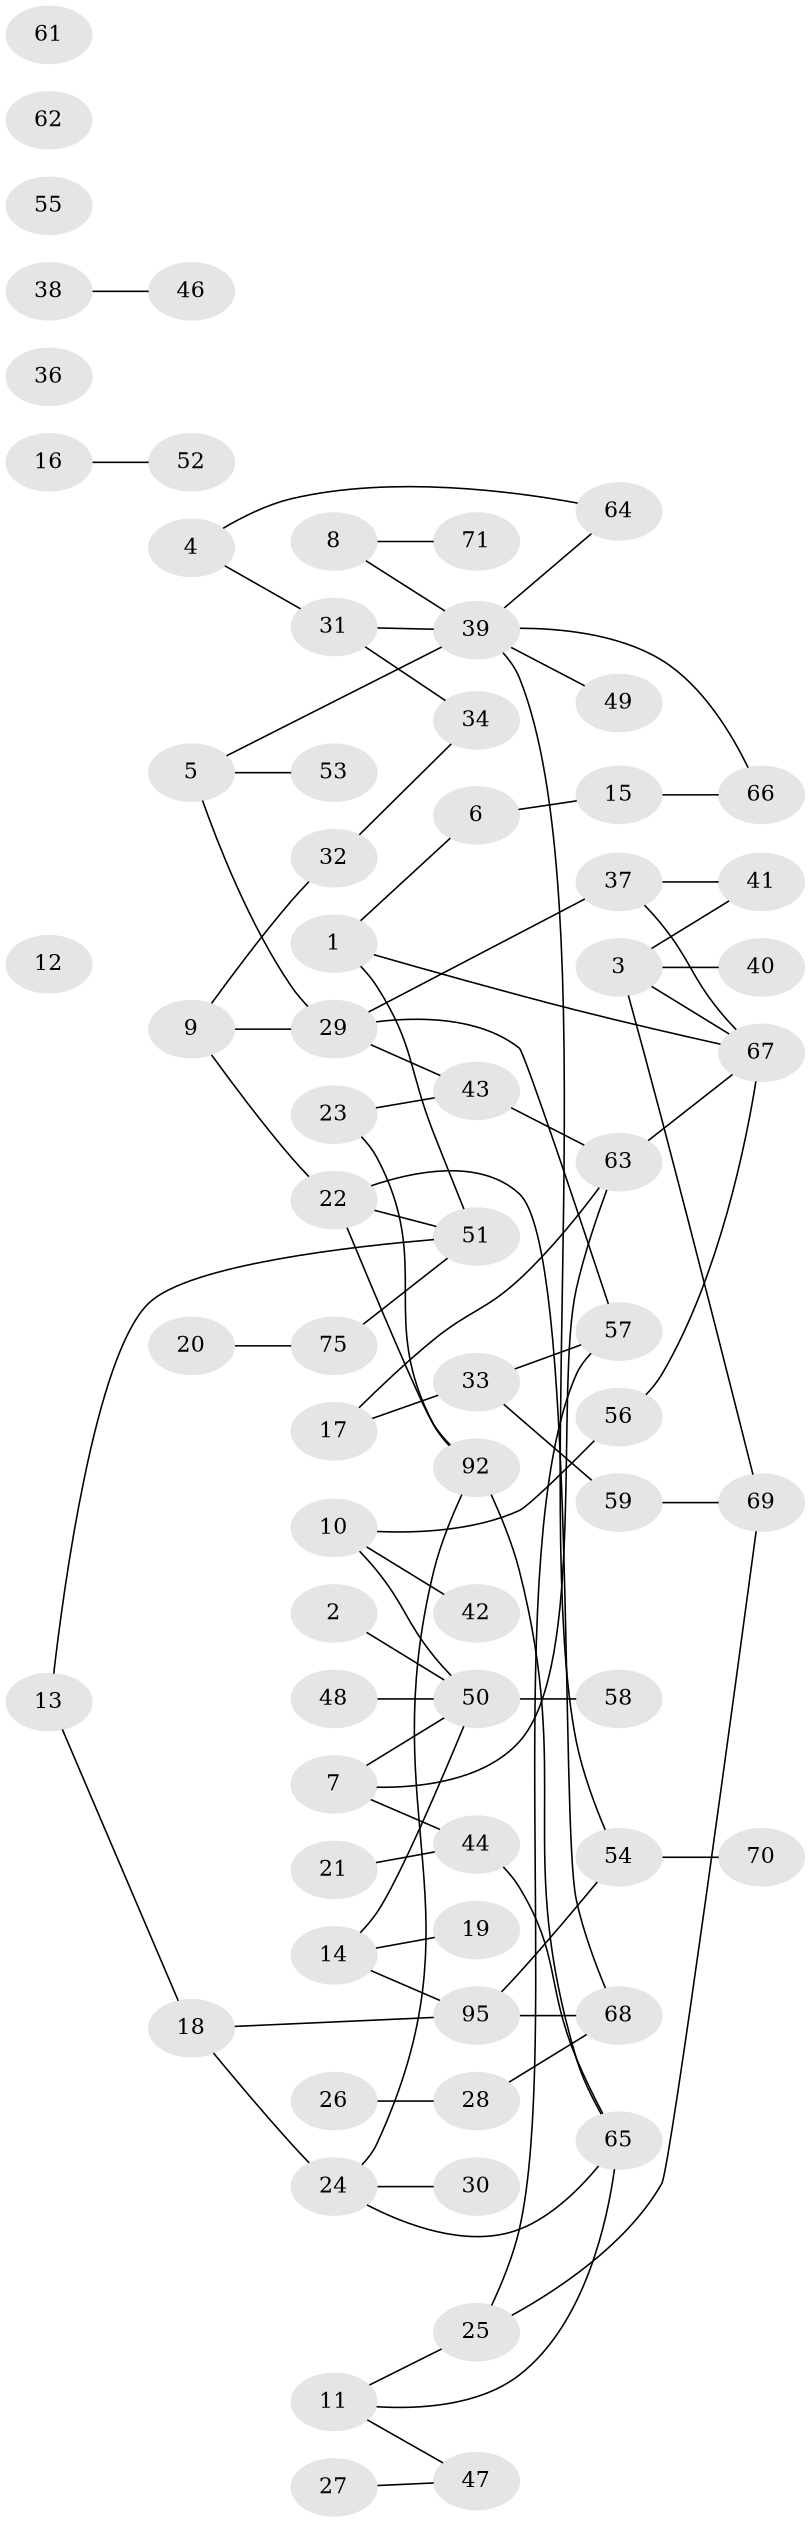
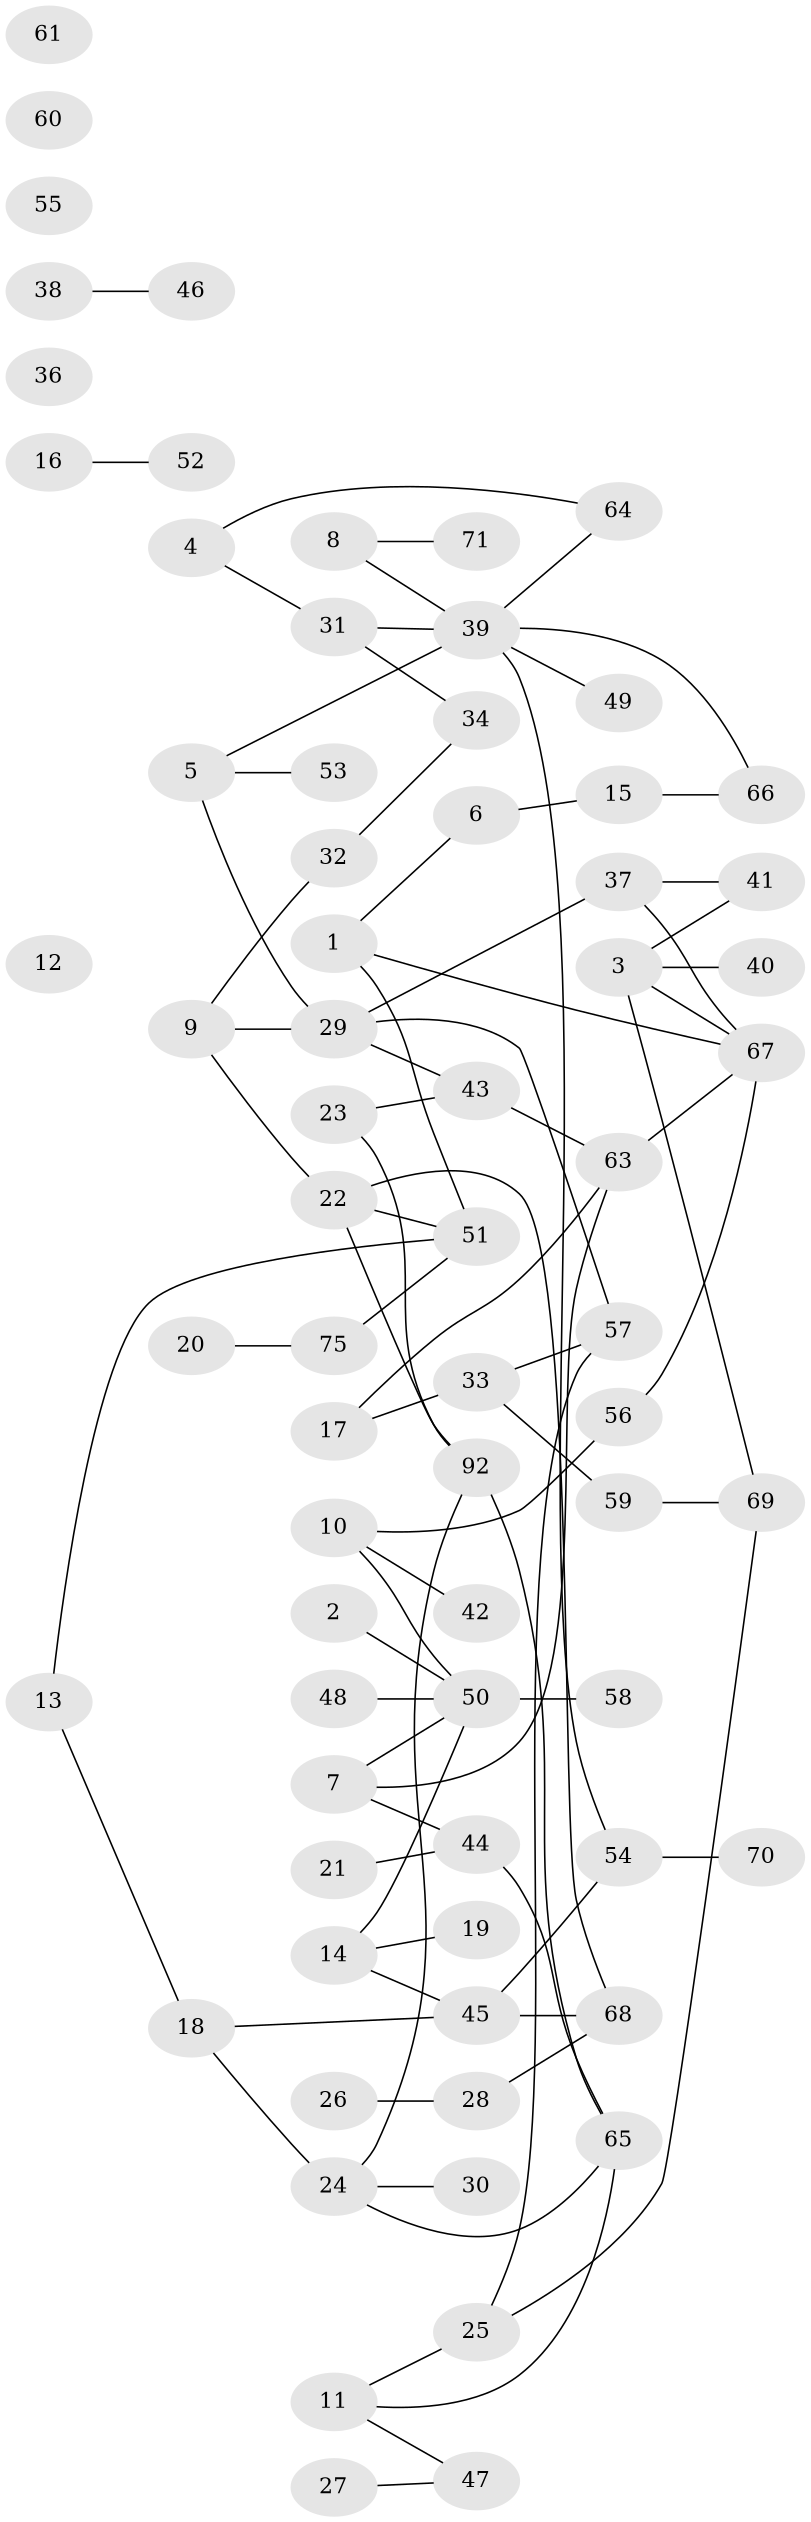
node "62": label "62" -> "60"
node "95": label "95" -> "45"
